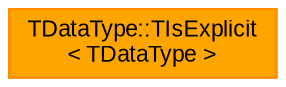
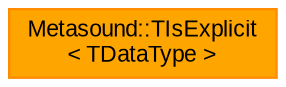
node "TDataType::TIsExplicit < TDataType >": label "TDataType::TIsExplicit < TDataType >" -> "Metasound::TIsExplicit < TDataType >"
